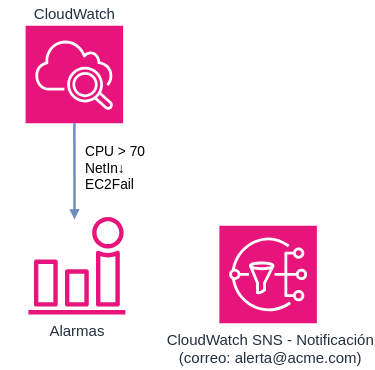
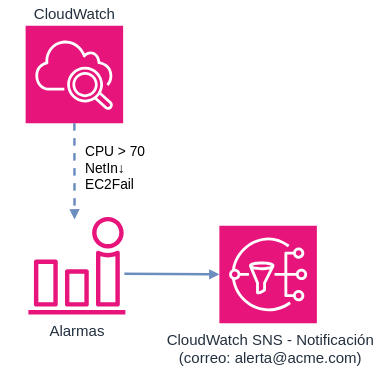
edge "CloudWatch" -> "Alarmas": style solid -> dashed
edge "Alarmas" -> "CloudWatch SNS - Notificación (correo: alerta@acme.com)": added
